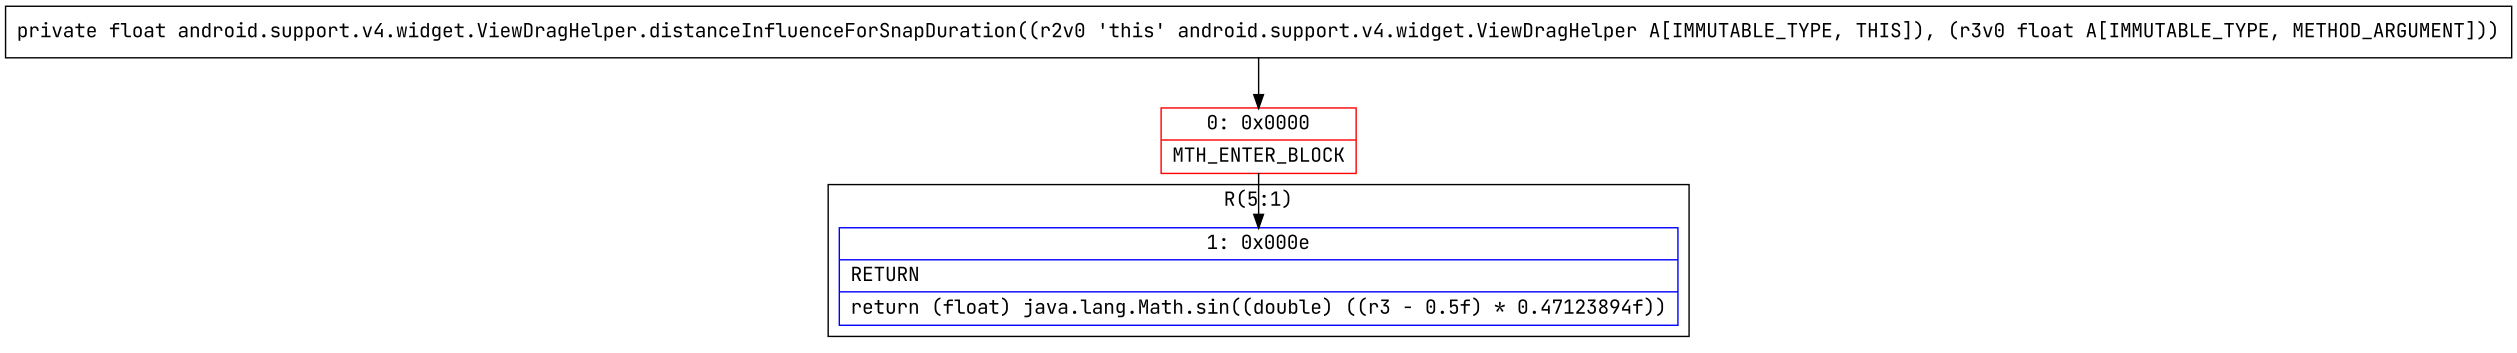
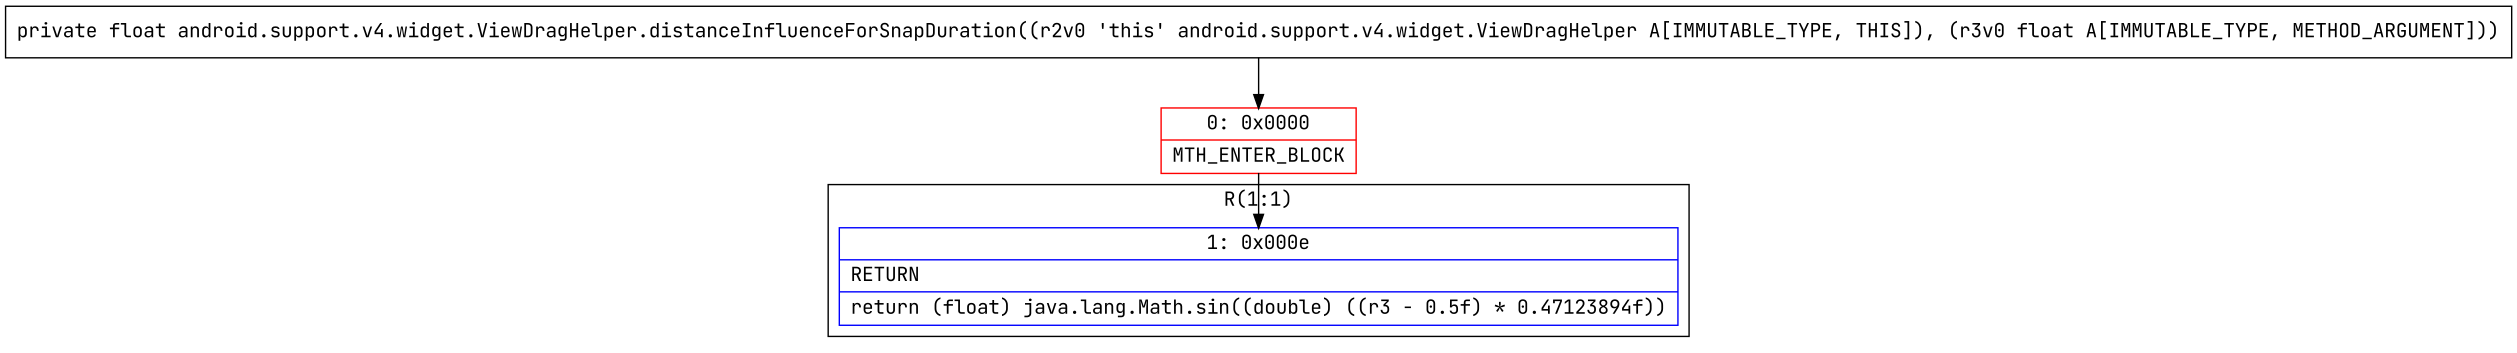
cluster "R(5:1)": label "R(5:1)" -> "R(1:1)"
